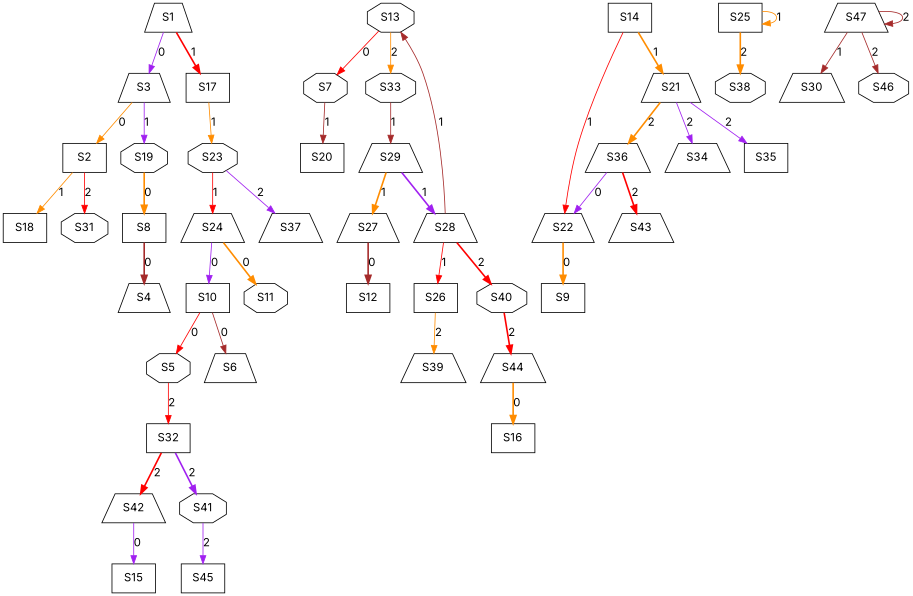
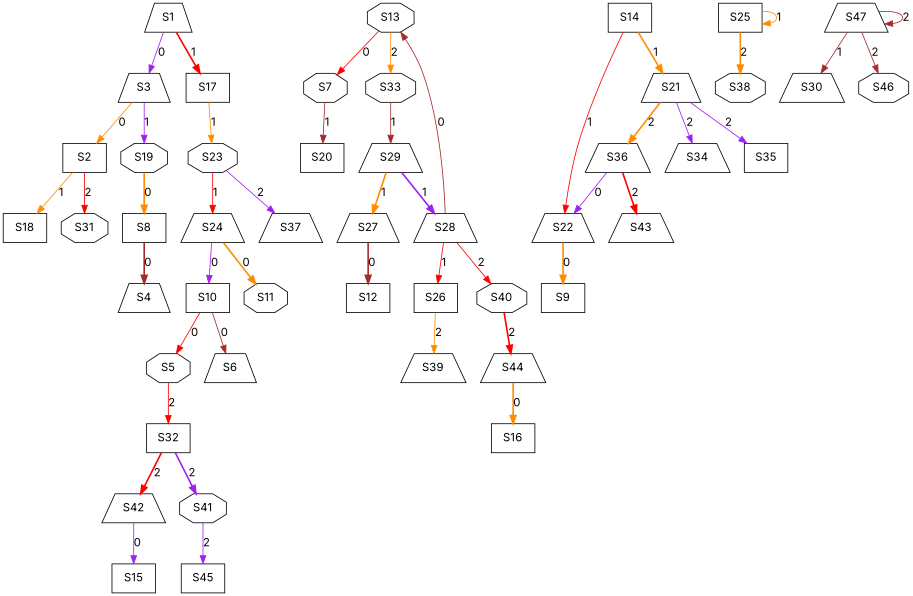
edge "S28" -> "S13": label "1" -> "0"
edge "S28" -> "S40": style bold -> solid
